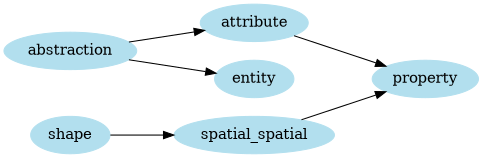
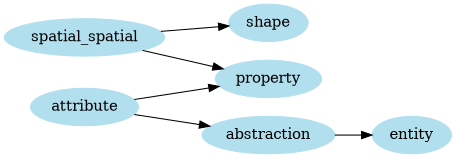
edge "abstraction" -> "attribute": reversed
edge "shape" -> "spatial_spatial": reversed
